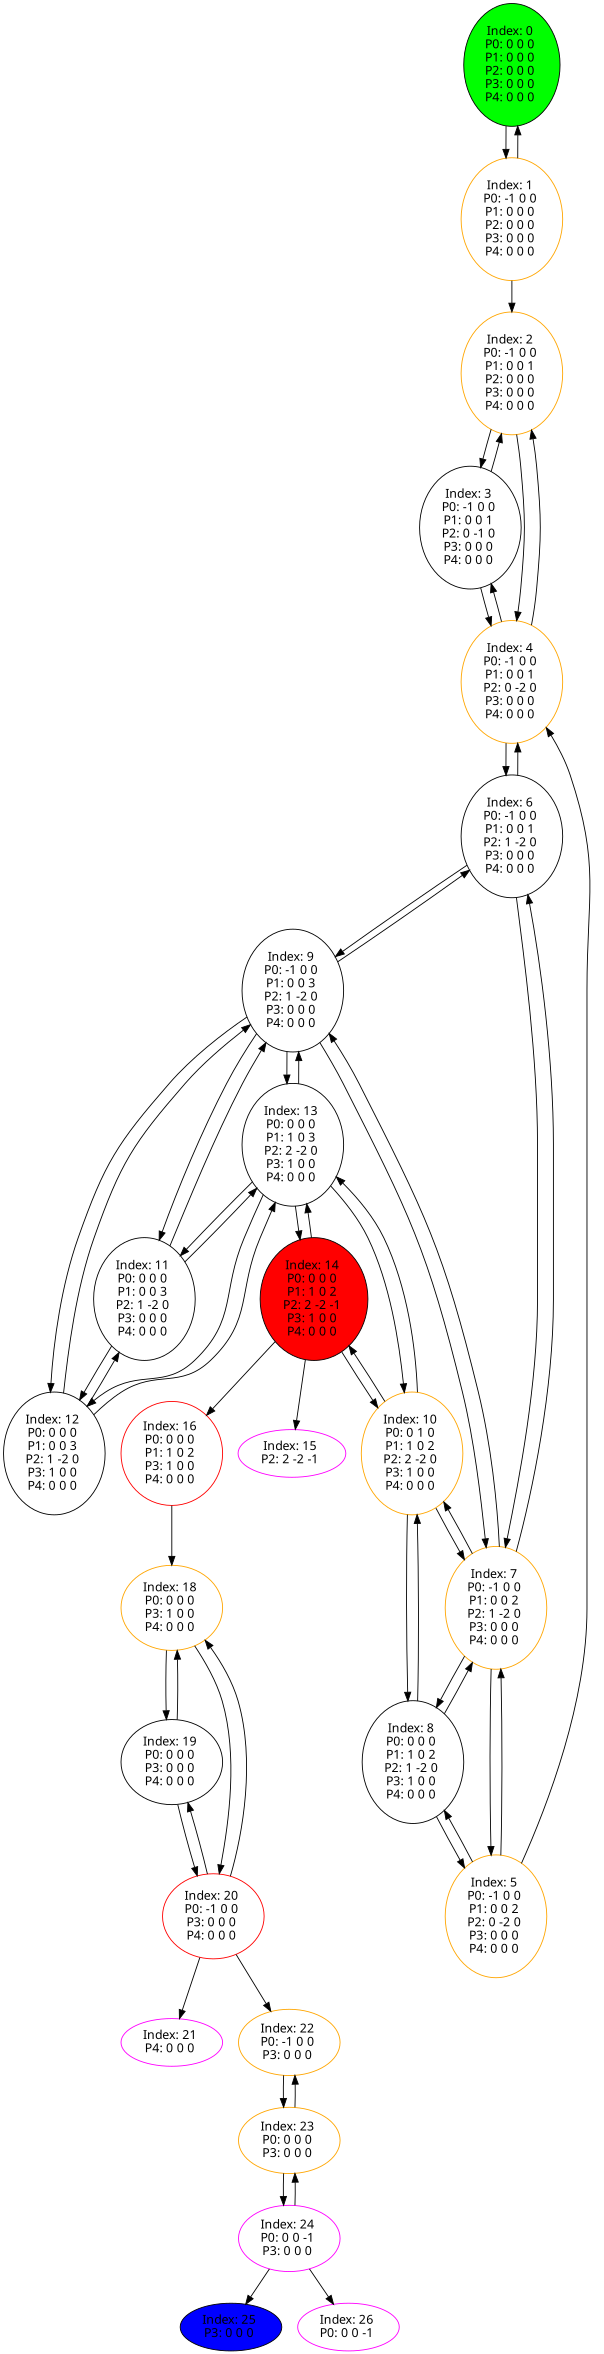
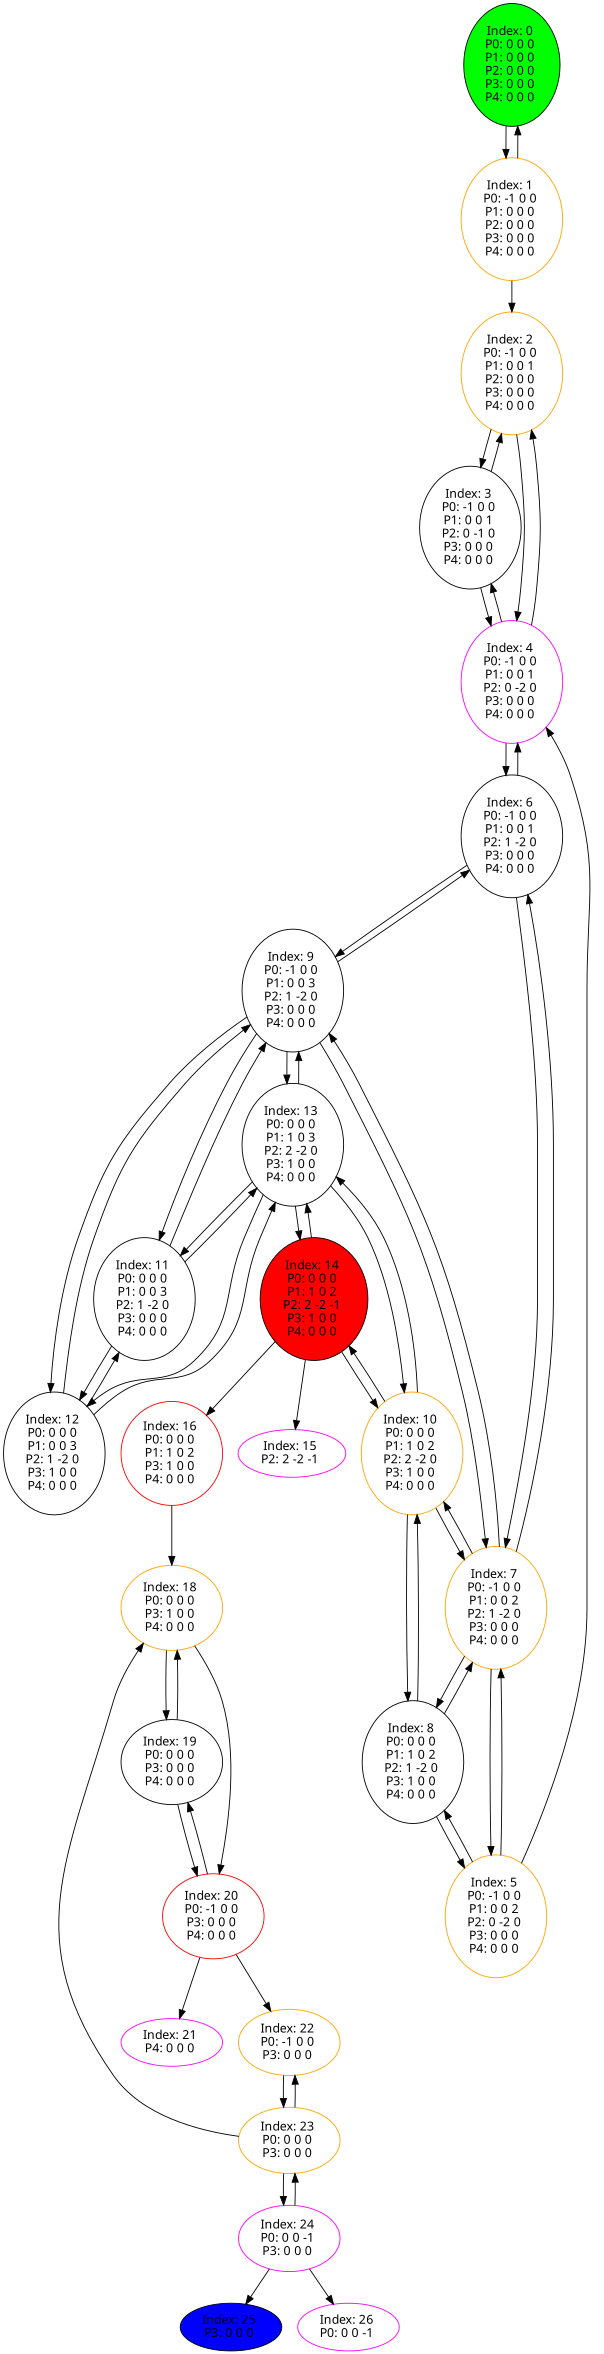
node "Index: 4 P0: -1 0 0 P1: 0 0 1 P2: 0 -2 0 P3: 0 0 0 P4: 0 0 0": color orange -> fuchsia
node "Index: 10 P0: 0 1 0 P1: 1 0 2 P2: 2 -2 0 P3: 1 0 0 P4: 0 0 0": label "Index: 10 P0: 0 1 0 P1: 1 0 2 P2: 2 -2 0 P3: 1 0 0 P4: 0 0 0" -> "Index: 10 P0: 0 0 0 P1: 1 0 2 P2: 2 -2 0 P3: 1 0 0 P4: 0 0 0"
edge "Index: 20 P0: -1 0 0 P3: 0 0 0 P4: 0 0 0" -> "Index: 18 P0: 0 0 0 P3: 1 0 0 P4: 0 0 0": now "Index: 23 P0: 0 0 0 P3: 0 0 0" -> "Index: 18 P0: 0 0 0 P3: 1 0 0 P4: 0 0 0"
